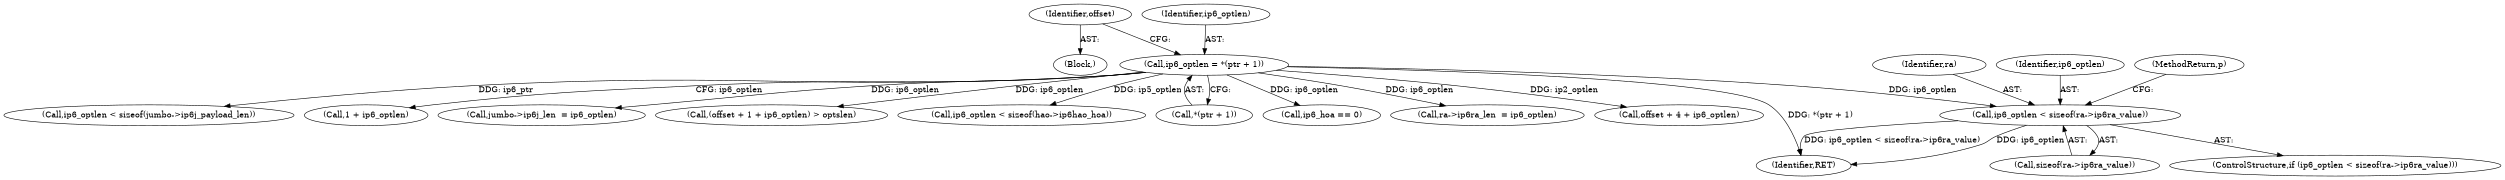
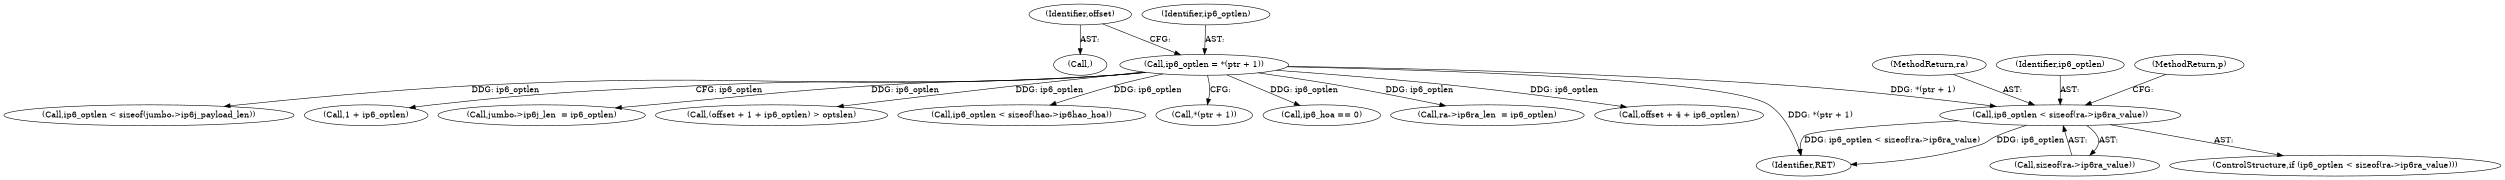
node "(Block,)": label "(Block,)" -> "(Call,)"
node "(Identifier,ra)": label "(Identifier,ra)" -> "(MethodReturn,ra)"
edge "(Call,ip6_optlen = *(ptr + 1))" -> "(Call,ip6_optlen < sizeof(jumbo->ip6j_payload_len))": label "DDG: ip6_ptr" -> "DDG: ip6_optlen"
edge "(Call,ip6_optlen = *(ptr + 1))" -> "(Call,ip6_optlen < sizeof(hao->ip6hao_hoa))": label "DDG: ip5_optlen" -> "DDG: ip6_optlen"
edge "(Call,ip6_optlen = *(ptr + 1))" -> "(Call,offset + 4 + ip6_optlen)": label "DDG: ip2_optlen" -> "DDG: ip6_optlen"
edge "(Call,ip6_optlen = *(ptr + 1))" -> "(Call,ip6_optlen < sizeof(ra->ip6ra_value))": label "DDG: ip6_optlen" -> "DDG: *(ptr + 1)"
edge "(Call,*(ptr + 1))" -> "(Call,ip6_optlen = *(ptr + 1))": removed, label "AST:"
